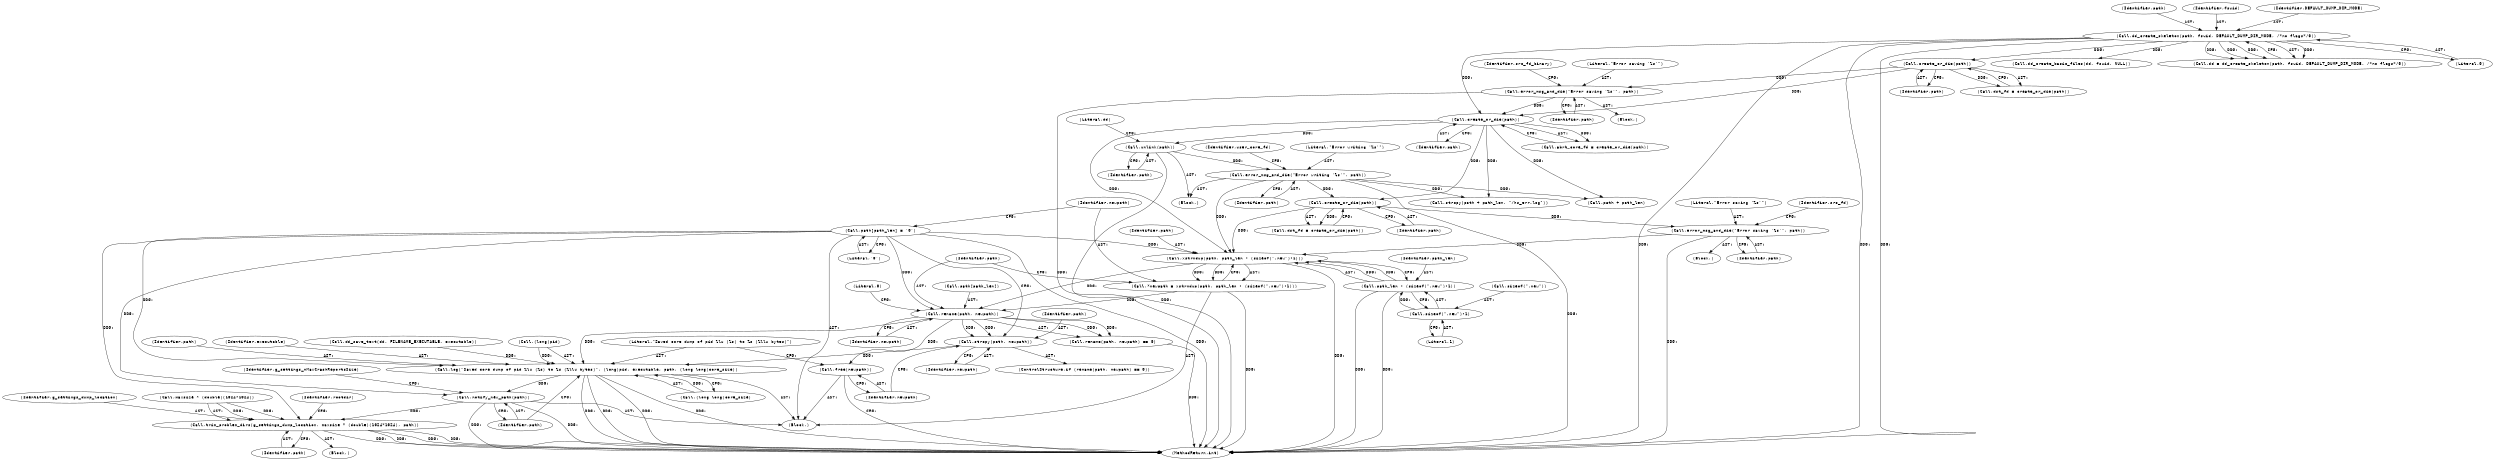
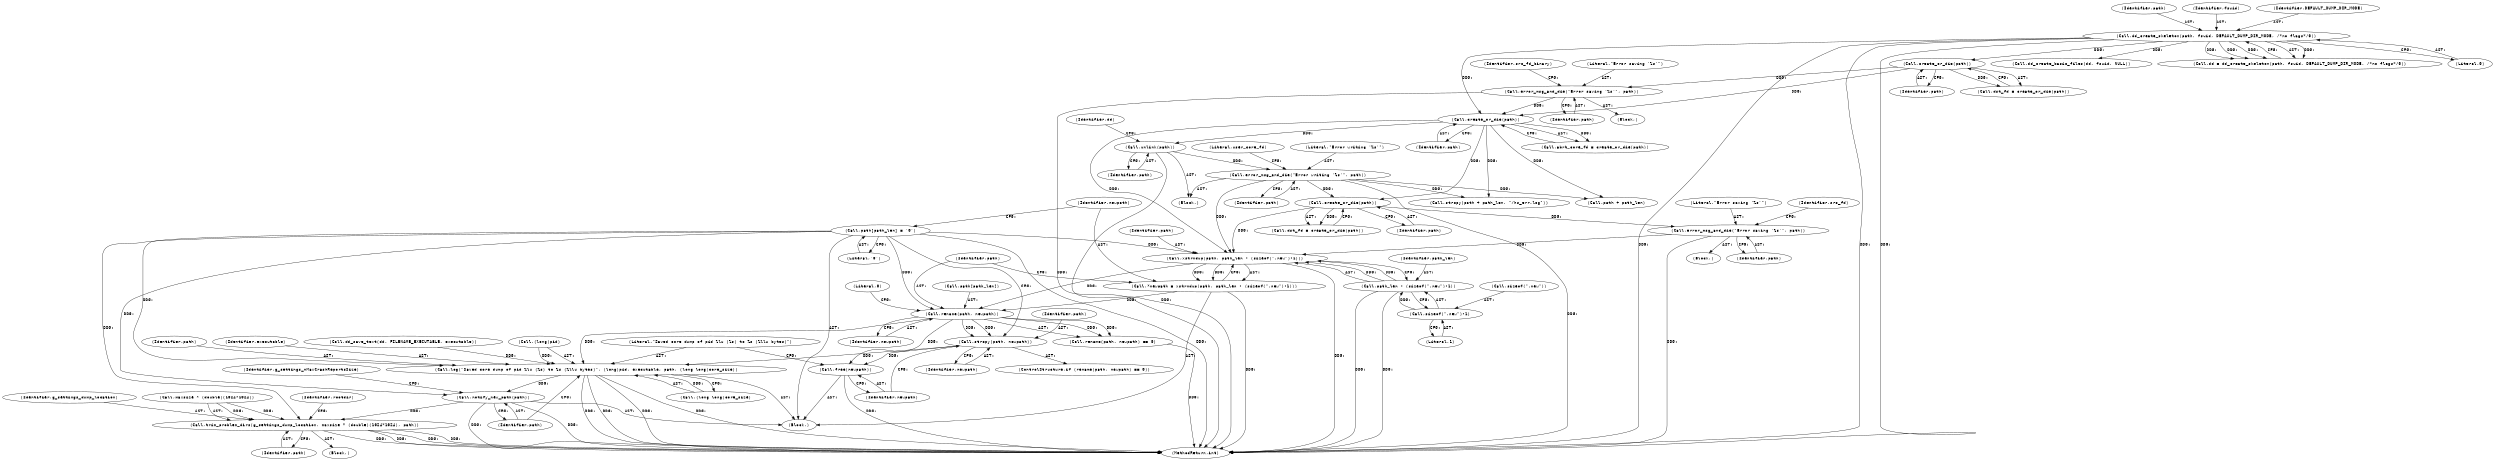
node "(Literal,dd)": label "(Literal,dd)" -> "(Identifier,dd)"
node "(Identifier,user_core_fd)": label "(Identifier,user_core_fd)" -> "(Literal,user_core_fd)"
edge "(Call,strcpy(path, newpath))" -> "(Call,free(newpath))": added, label "DDG:"
edge "(Call,free(newpath))" -> "(MethodReturn,int)": label "CFG: " -> "DDG: "
